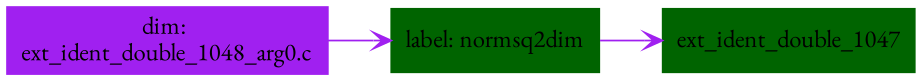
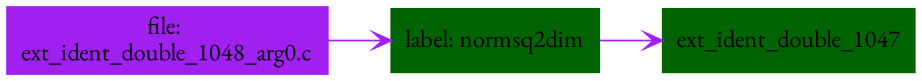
node "dim: ext_ident_double_1048_arg0.c": label "dim: ext_ident_double_1048_arg0.c" -> "file: ext_ident_double_1048_arg0.c"
